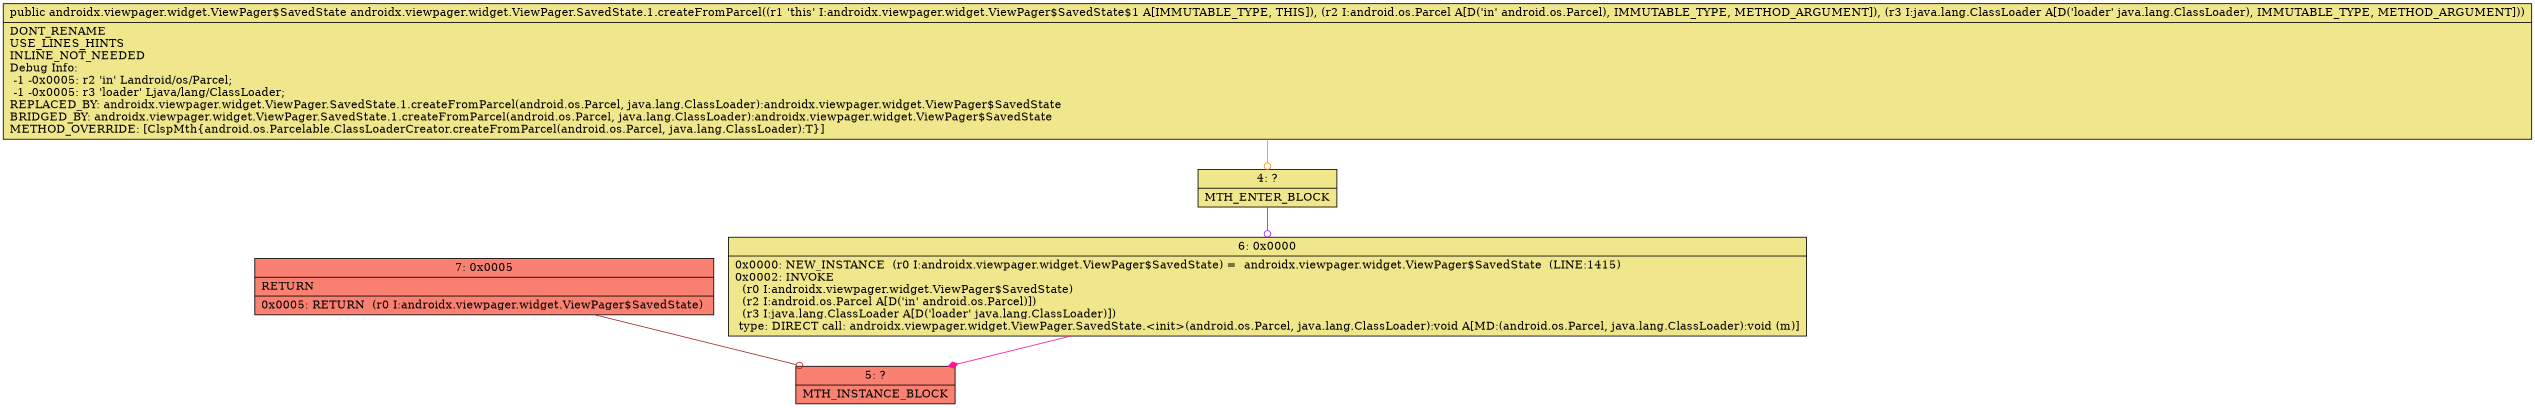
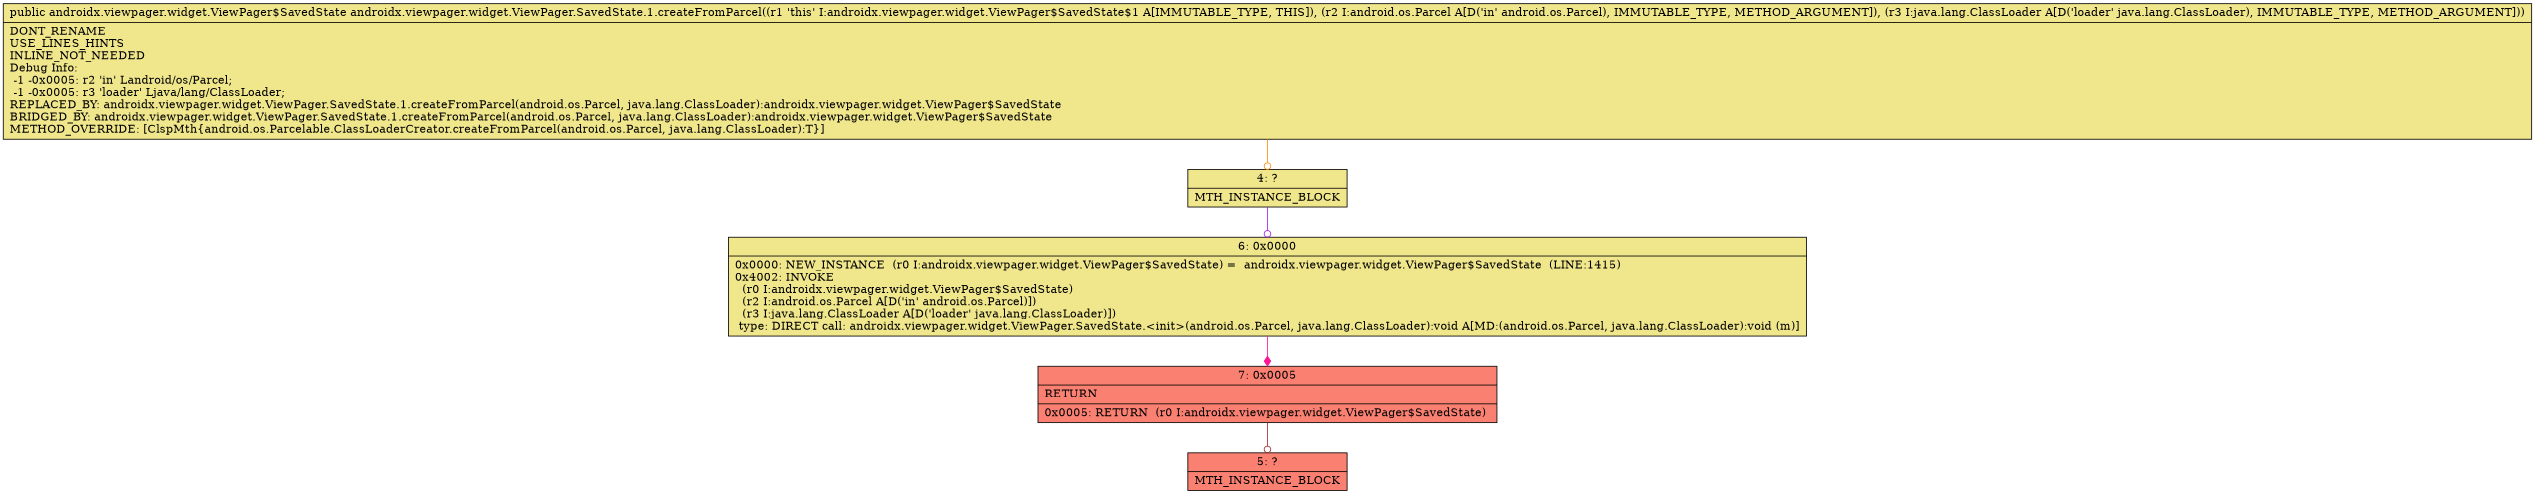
node "4: ?": text "MTH_ENTER_BLOCK" -> "MTH_INSTANCE_BLOCK"
node "6: 0x0000": text "0x0002: INVOKE" -> "0x4002: INVOKE"
edge "6: 0x0000" -> "5: ?": now "6: 0x0000" -> "7: 0x0005"
